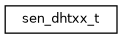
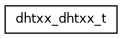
node "sen_dhtxx_t": label "sen_dhtxx_t" -> "dhtxx_dhtxx_t"
